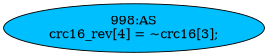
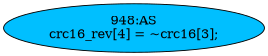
node "998:AS crc16_rev[4] = ~crc16[3];": label "998:AS crc16_rev[4] = ~crc16[3];" -> "948:AS crc16_rev[4] = ~crc16[3];"
